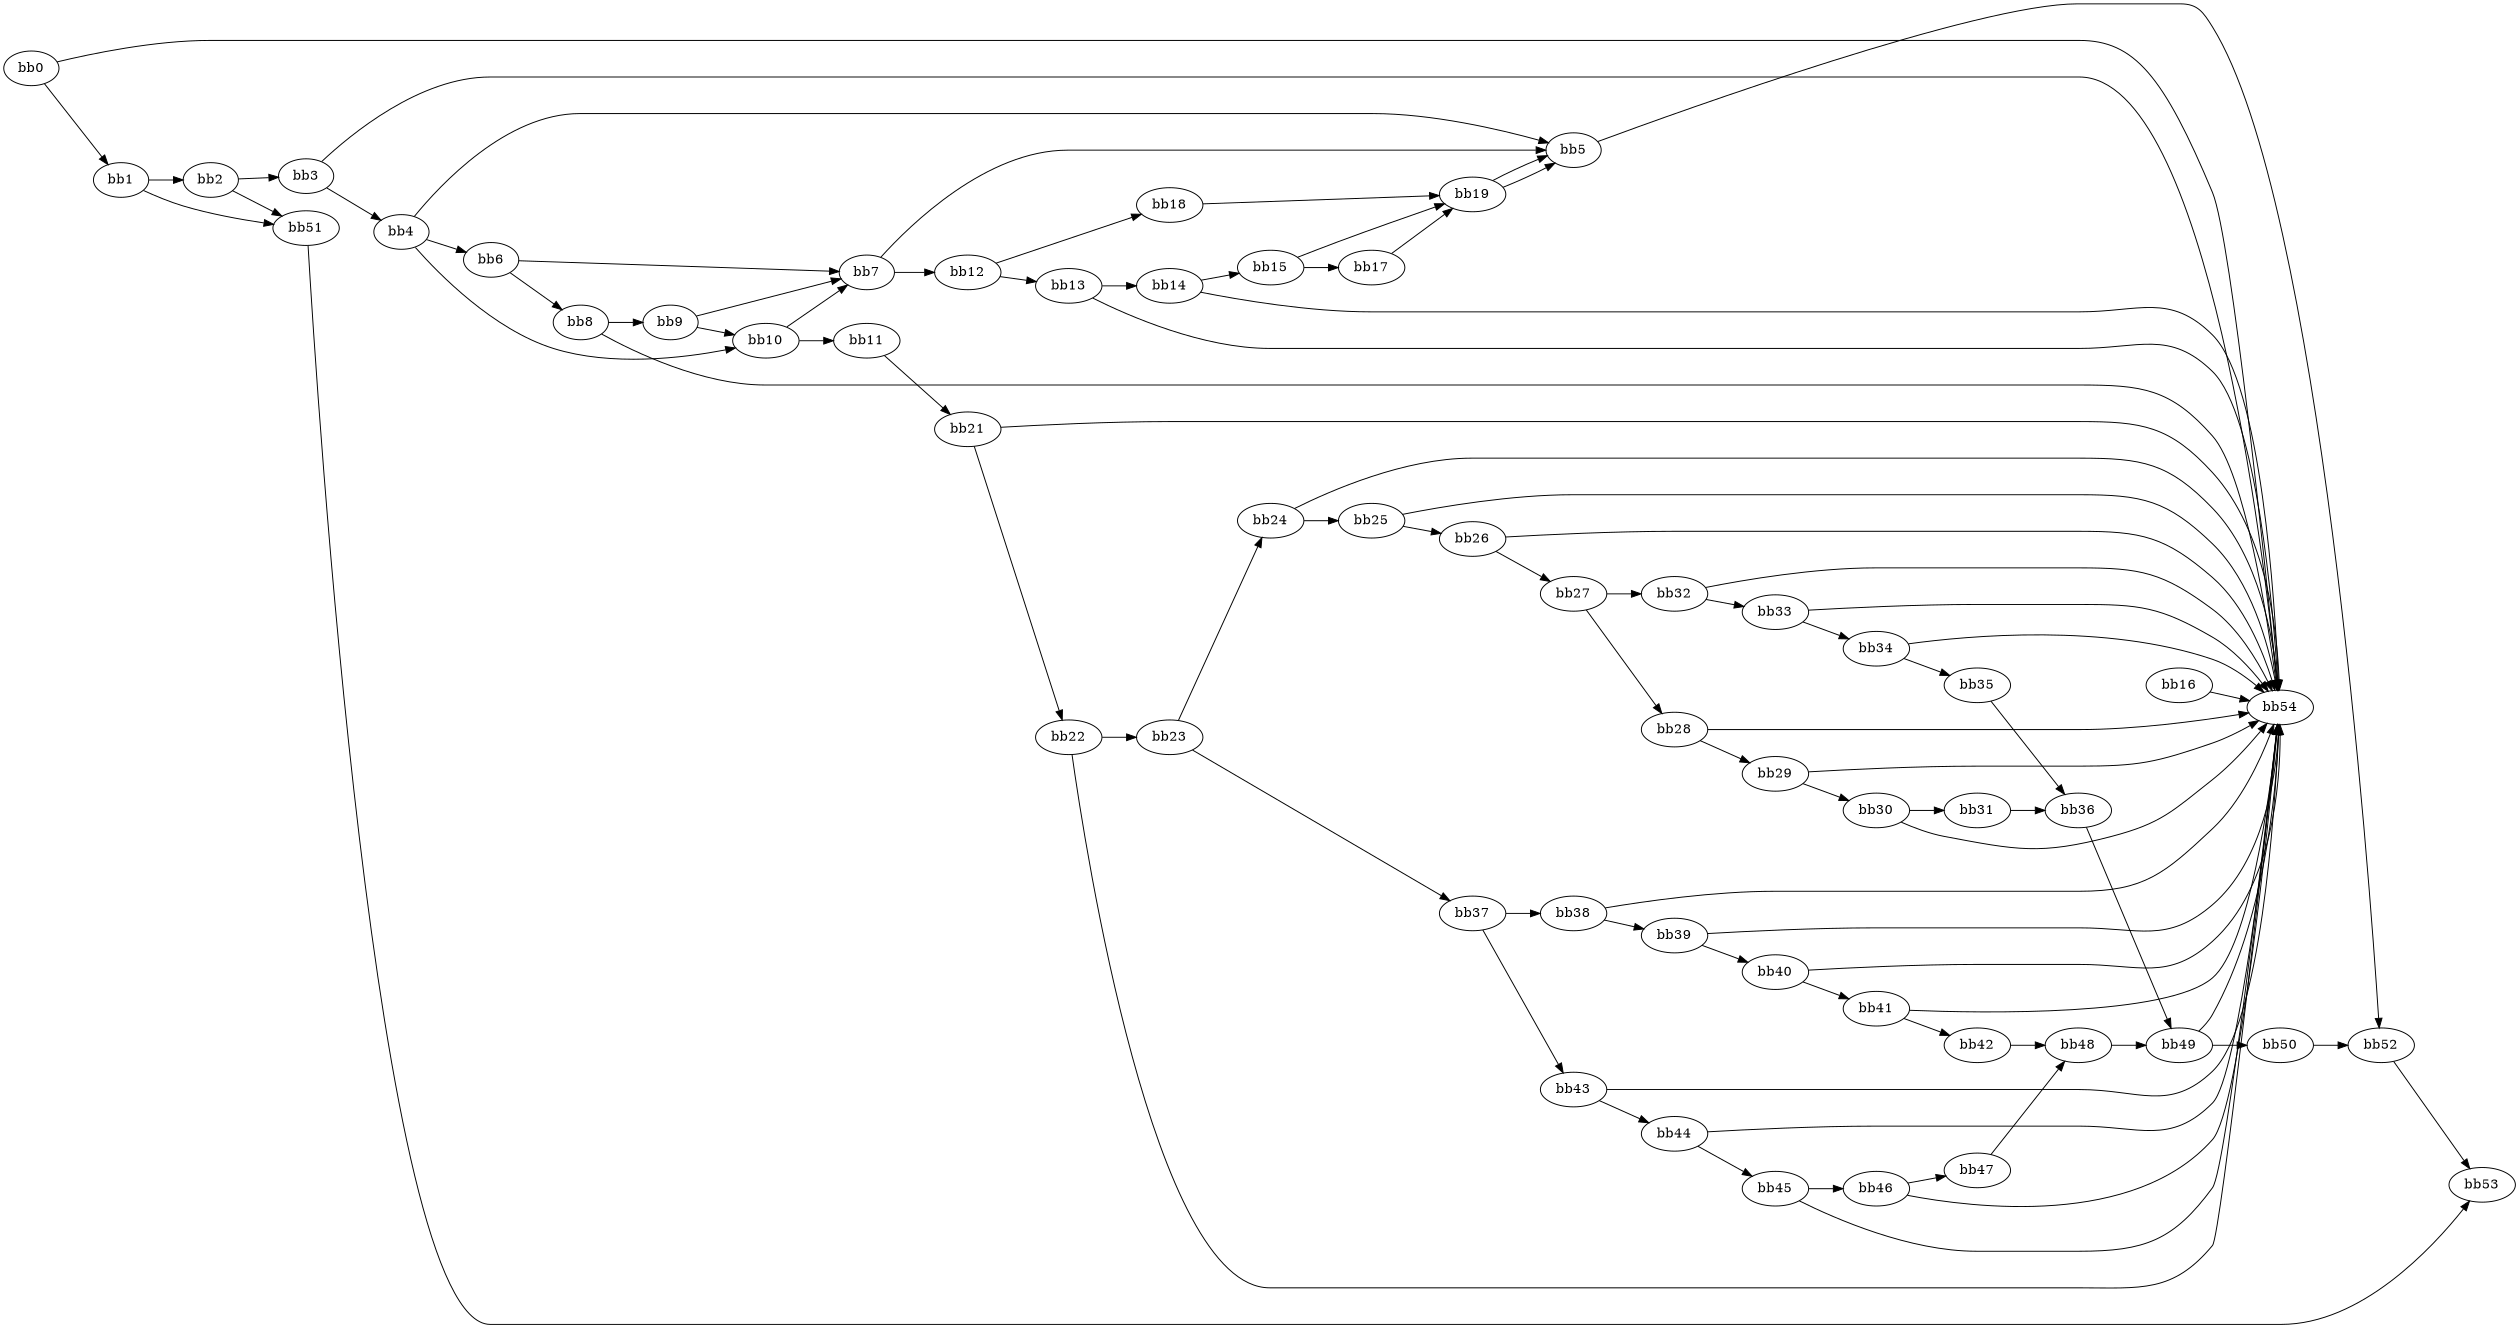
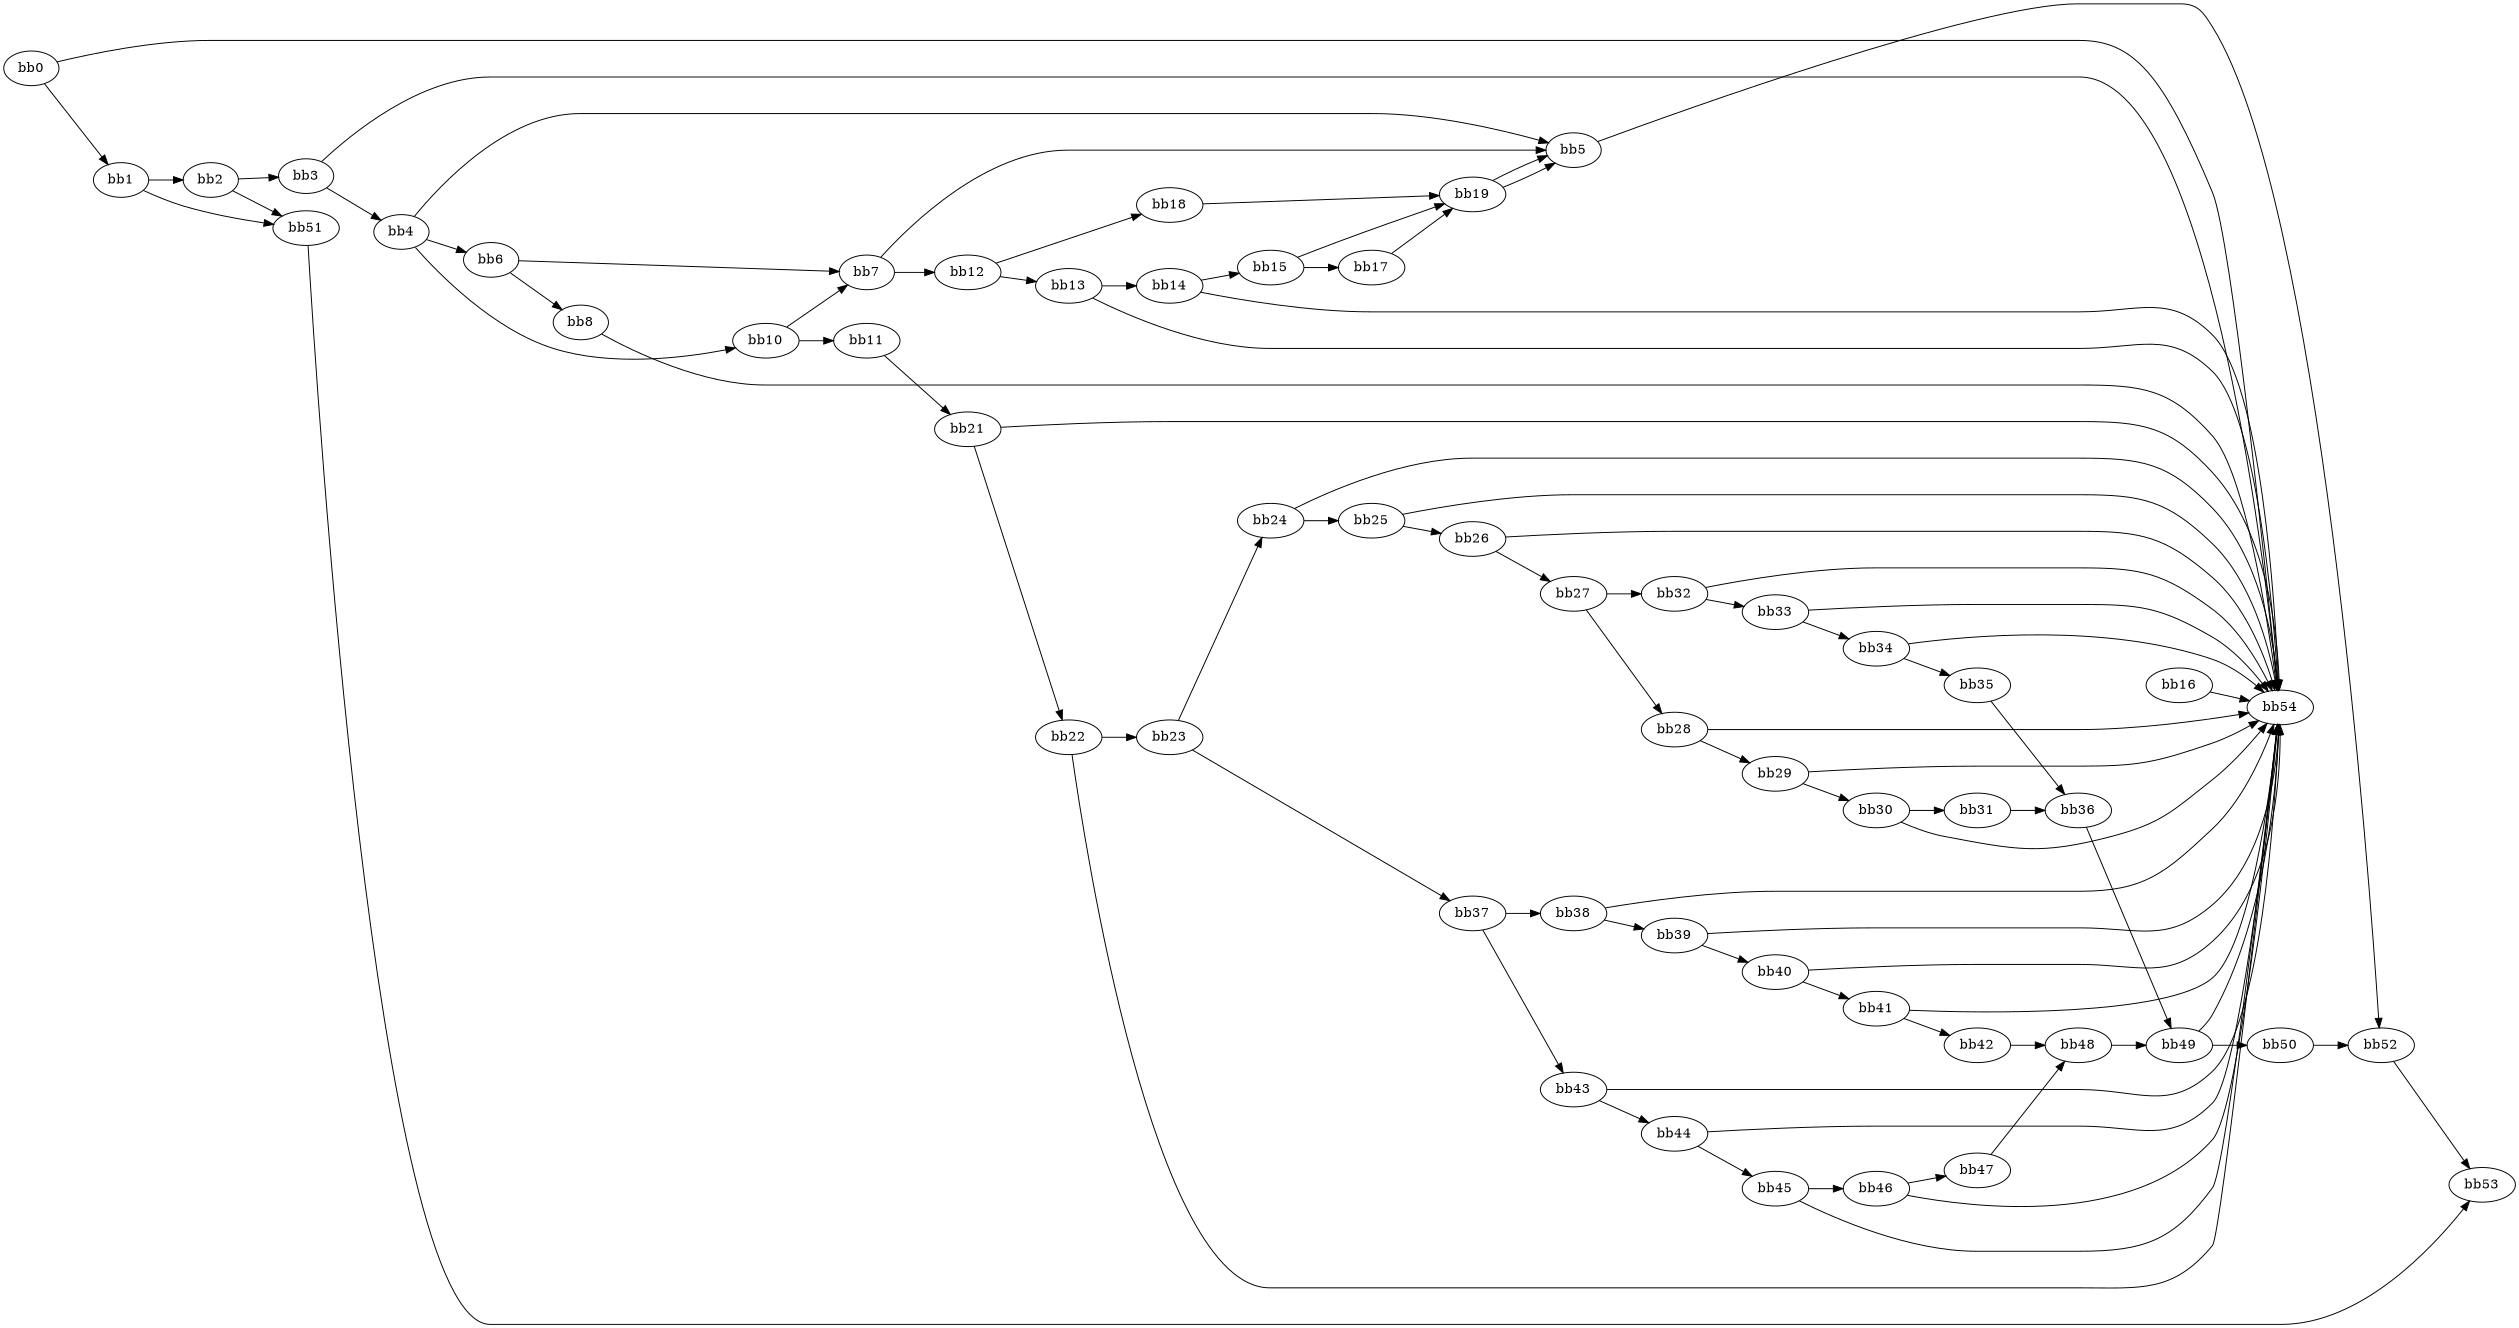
node "bb9": removed
